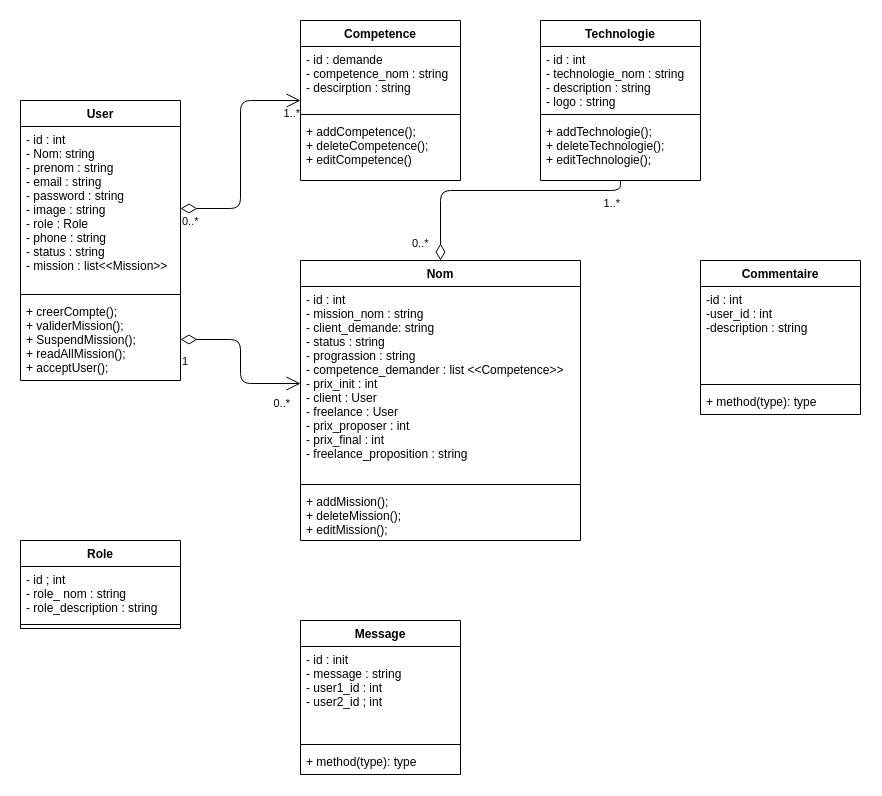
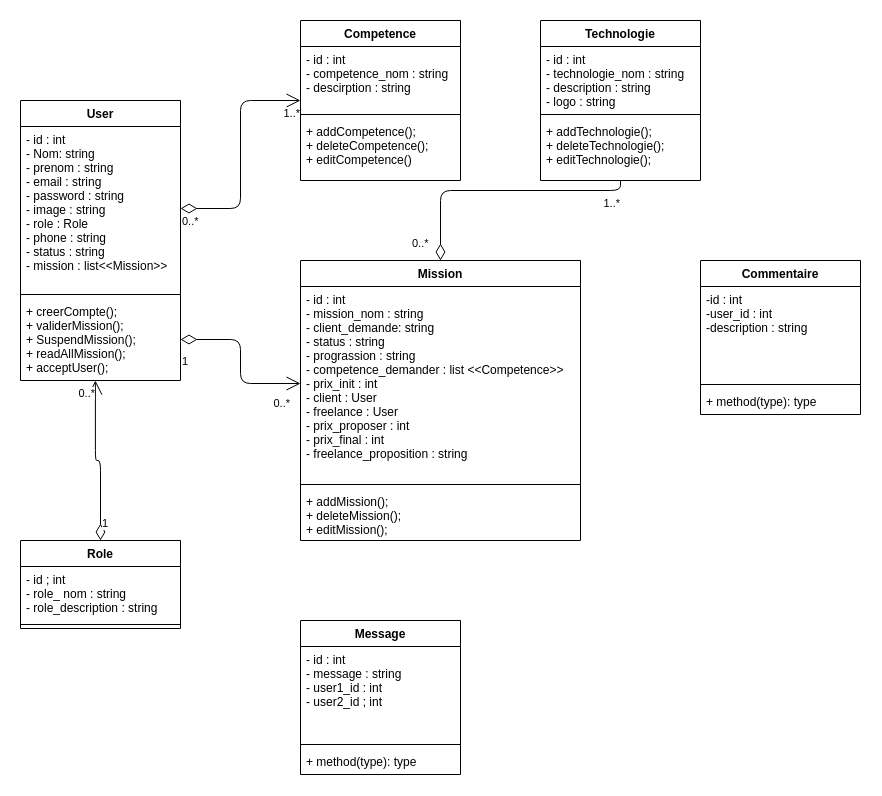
node "- id : demande - competence_nom : string - descirption : string": label "- id : demande - competence_nom : string - descirption : string" -> "- id : int - competence_nom : string - descirption : string"
node "Nom": label "Nom" -> "Mission"
edge "+ creerCompte(); + validerMission(); + SuspendMission(); + readAllMission(); + acceptUser();" -- "Role": added, labels "0..*", "1"
node "- id : init - message : string - user1_id : int - user2_id ; int": label "- id : init - message : string - user1_id : int - user2_id ; int" -> "- id : int - message : string - user1_id : int - user2_id ; int"
